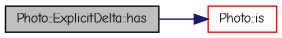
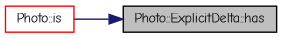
edge "Photo::ExplicitDelta::has" -> "Photo::is": reversed
